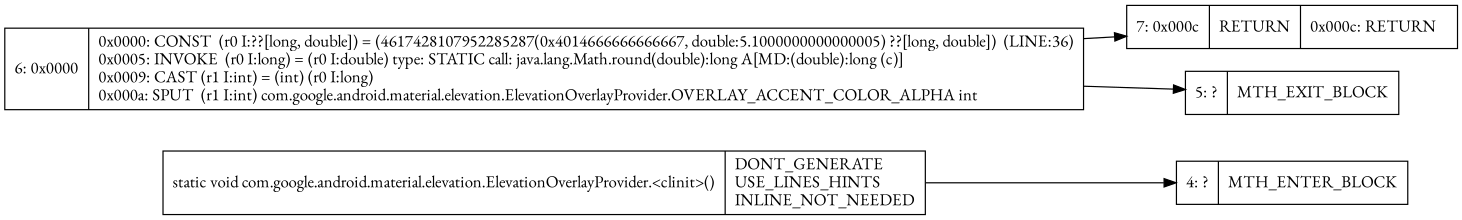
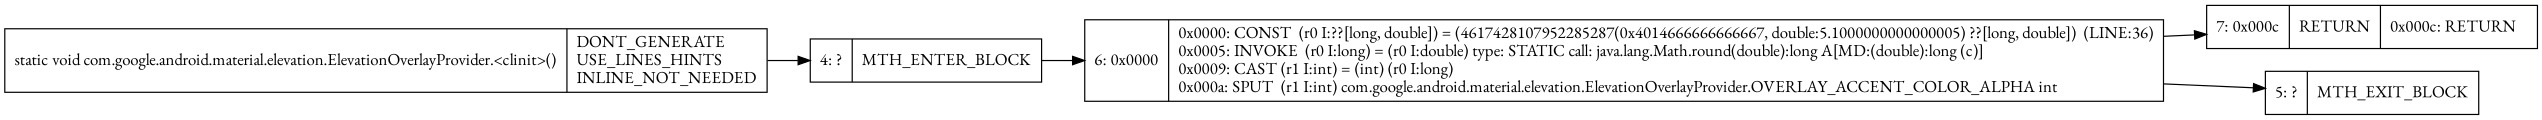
edge "4: ?" -> "6: 0x0000": added
